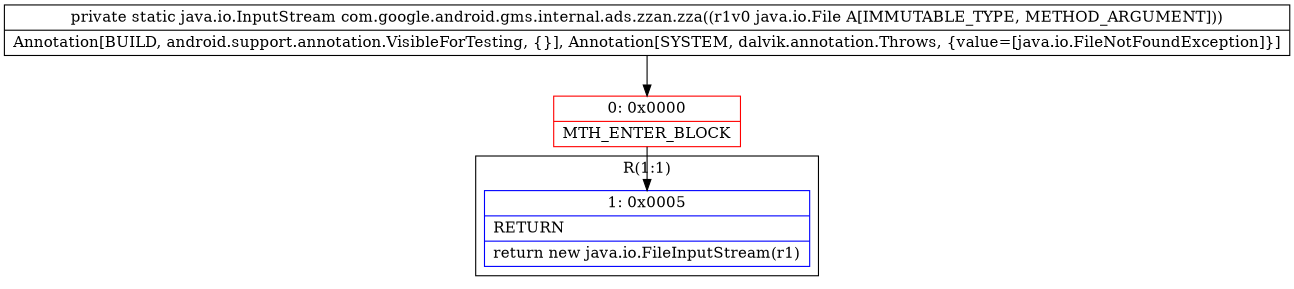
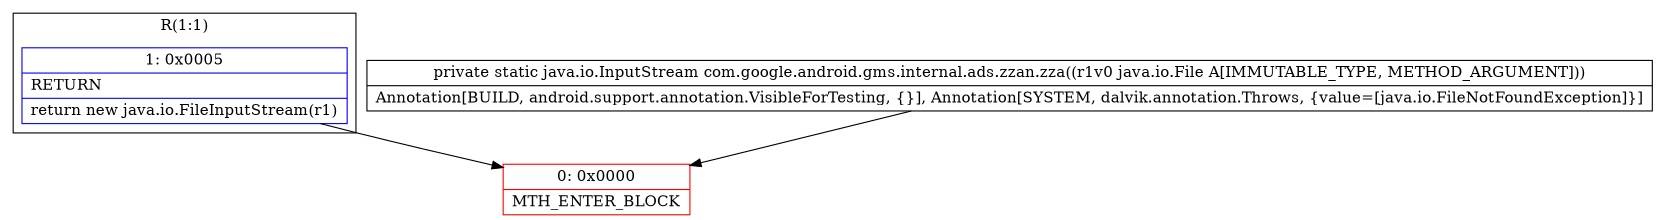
edge "0: 0x0000" -> "1: 0x0005": reversed
